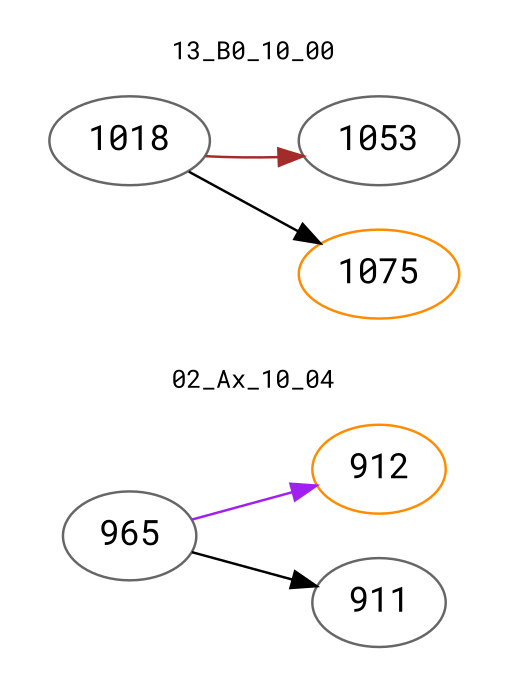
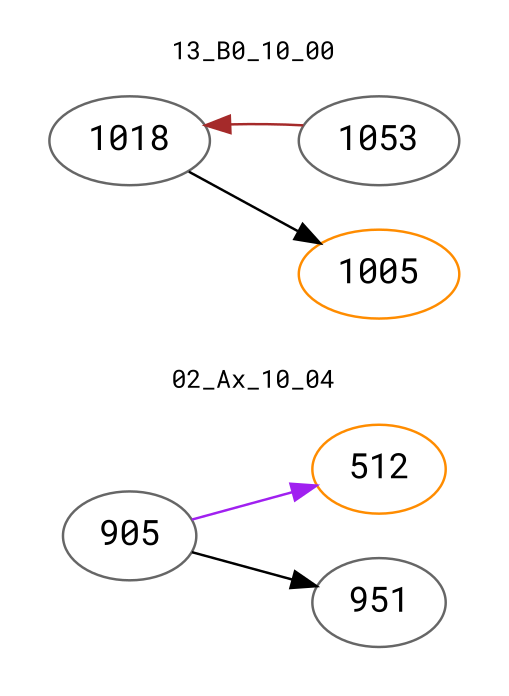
edge "1018" -> "1053": reversed
node "1075": label "1075" -> "1005"
node "912": label "912" -> "512"
node "965": label "965" -> "905"
node "911": label "911" -> "951"
